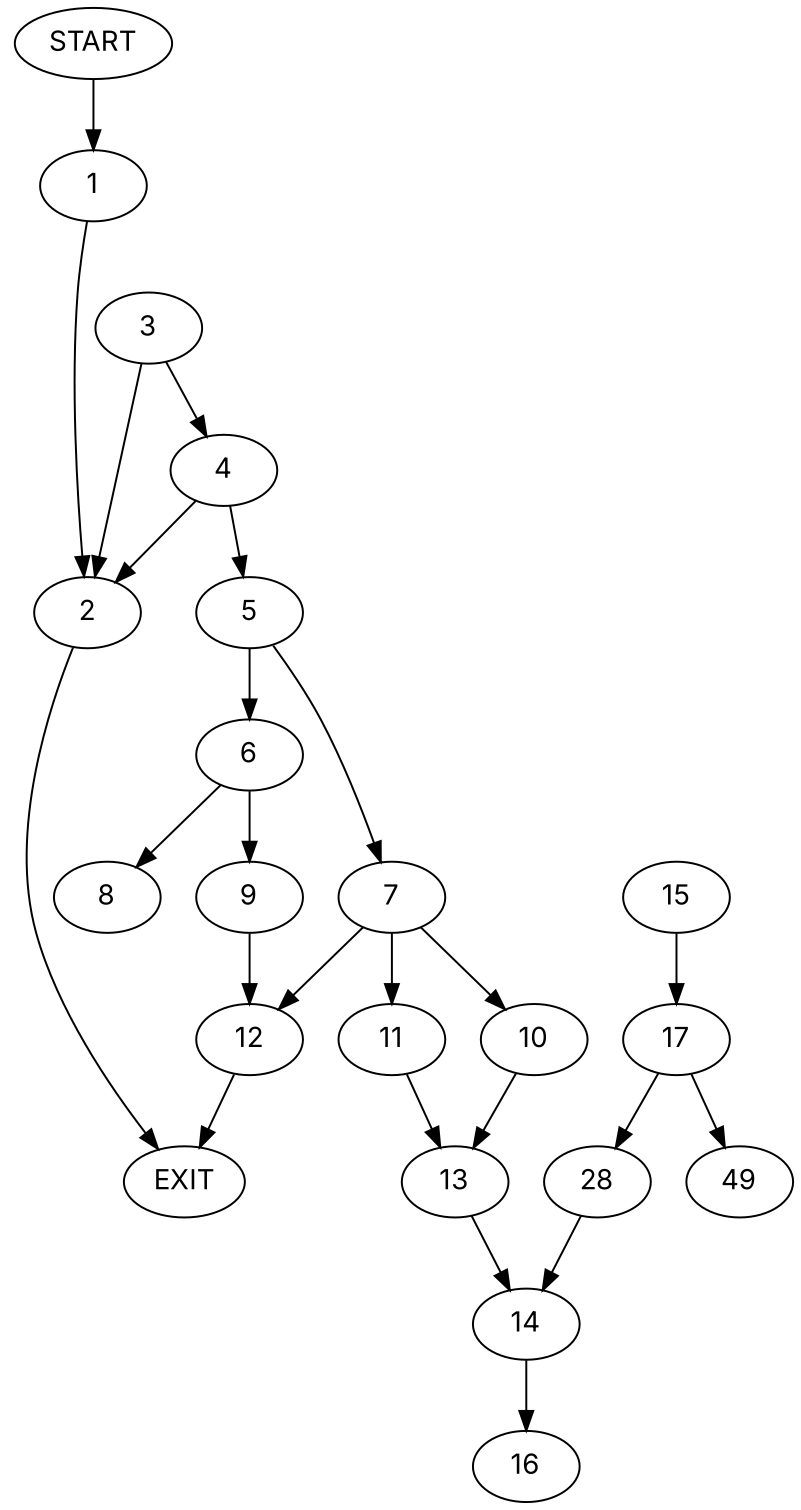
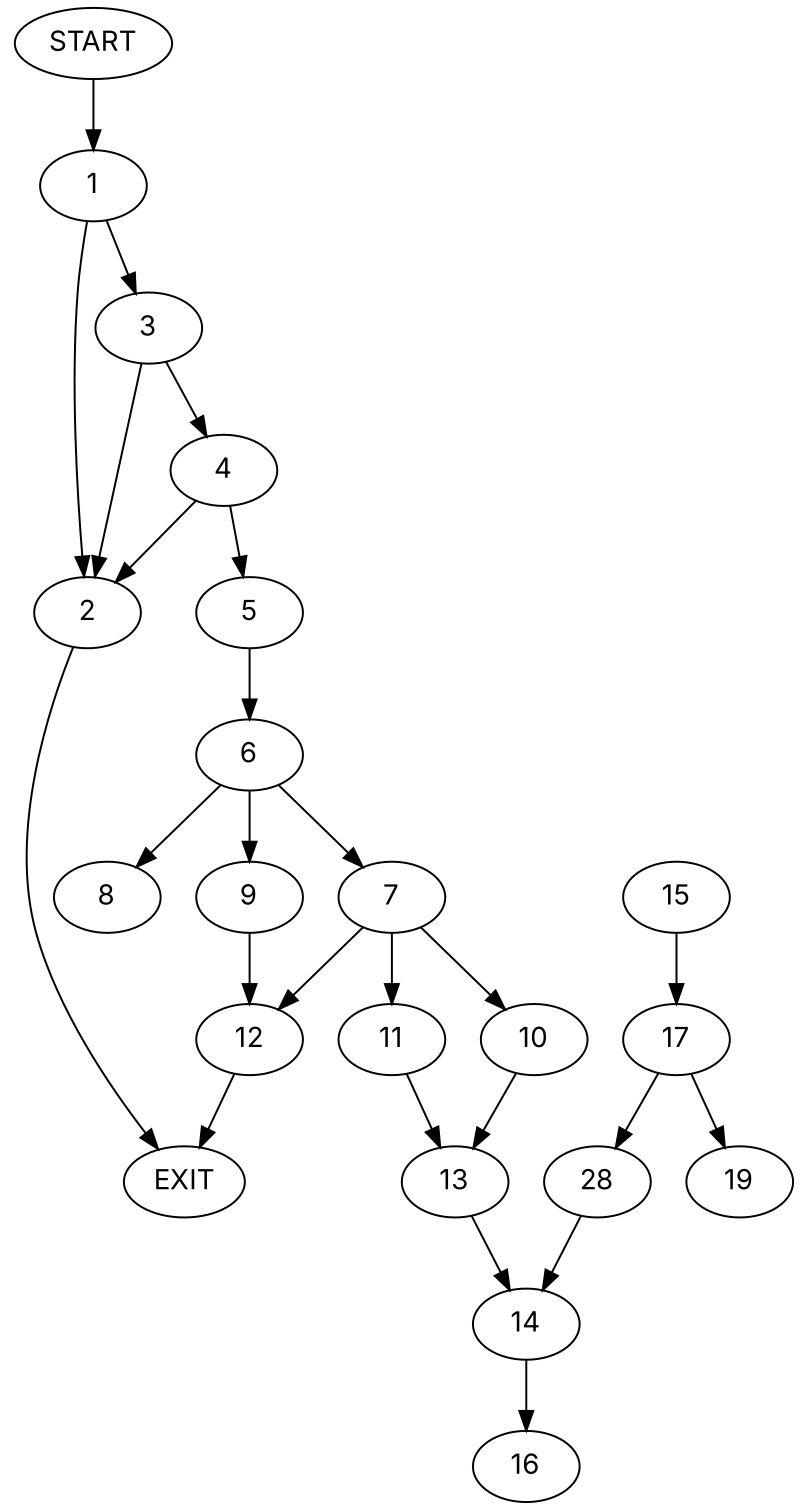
edge "1" -> "3": added
edge "5" -> "7": now "6" -> "7"
node "49": label "49" -> "19"
